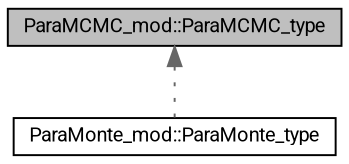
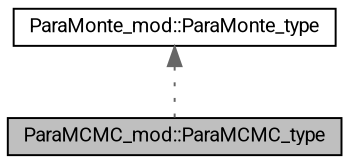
edge "ParaMonte_mod::ParaMonte_type" -> "ParaMCMC_mod::ParaMCMC_type": reversed
